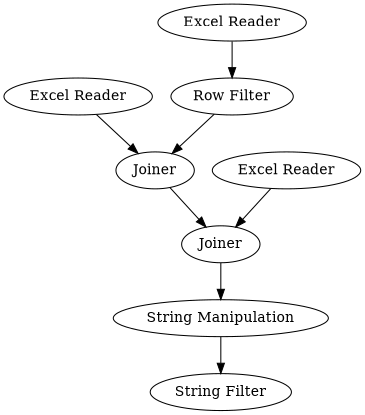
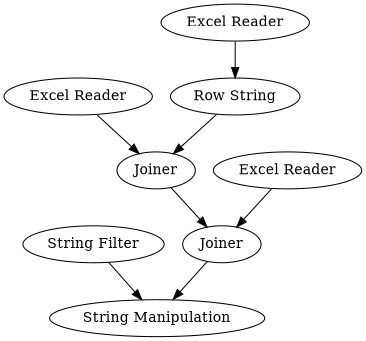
node "Row Filter": label "Row Filter" -> "Row String"
edge "String Manipulation" -> "String Filter": reversed
